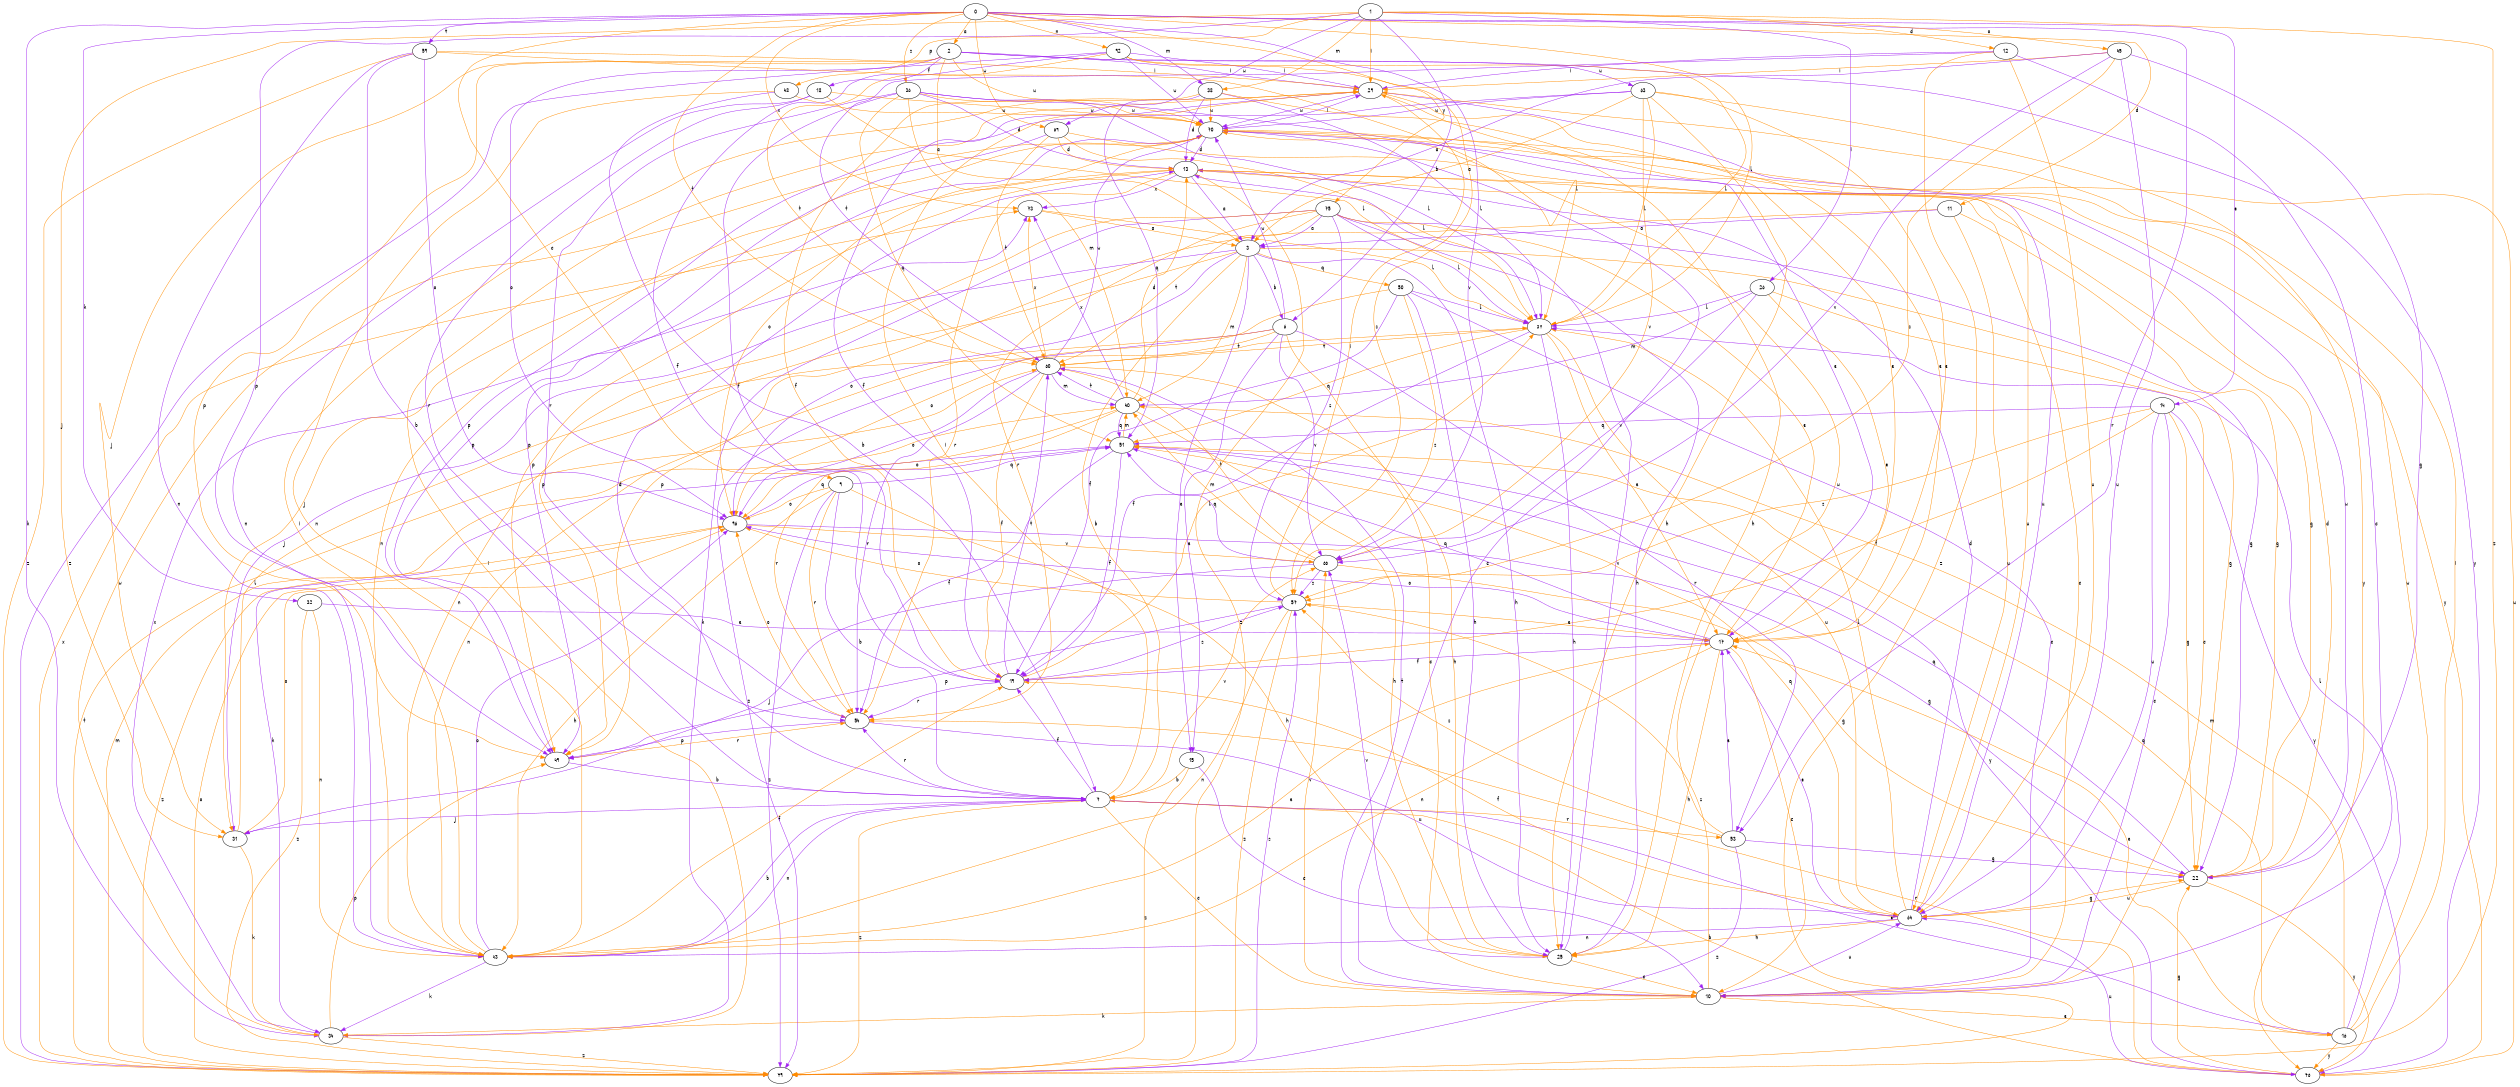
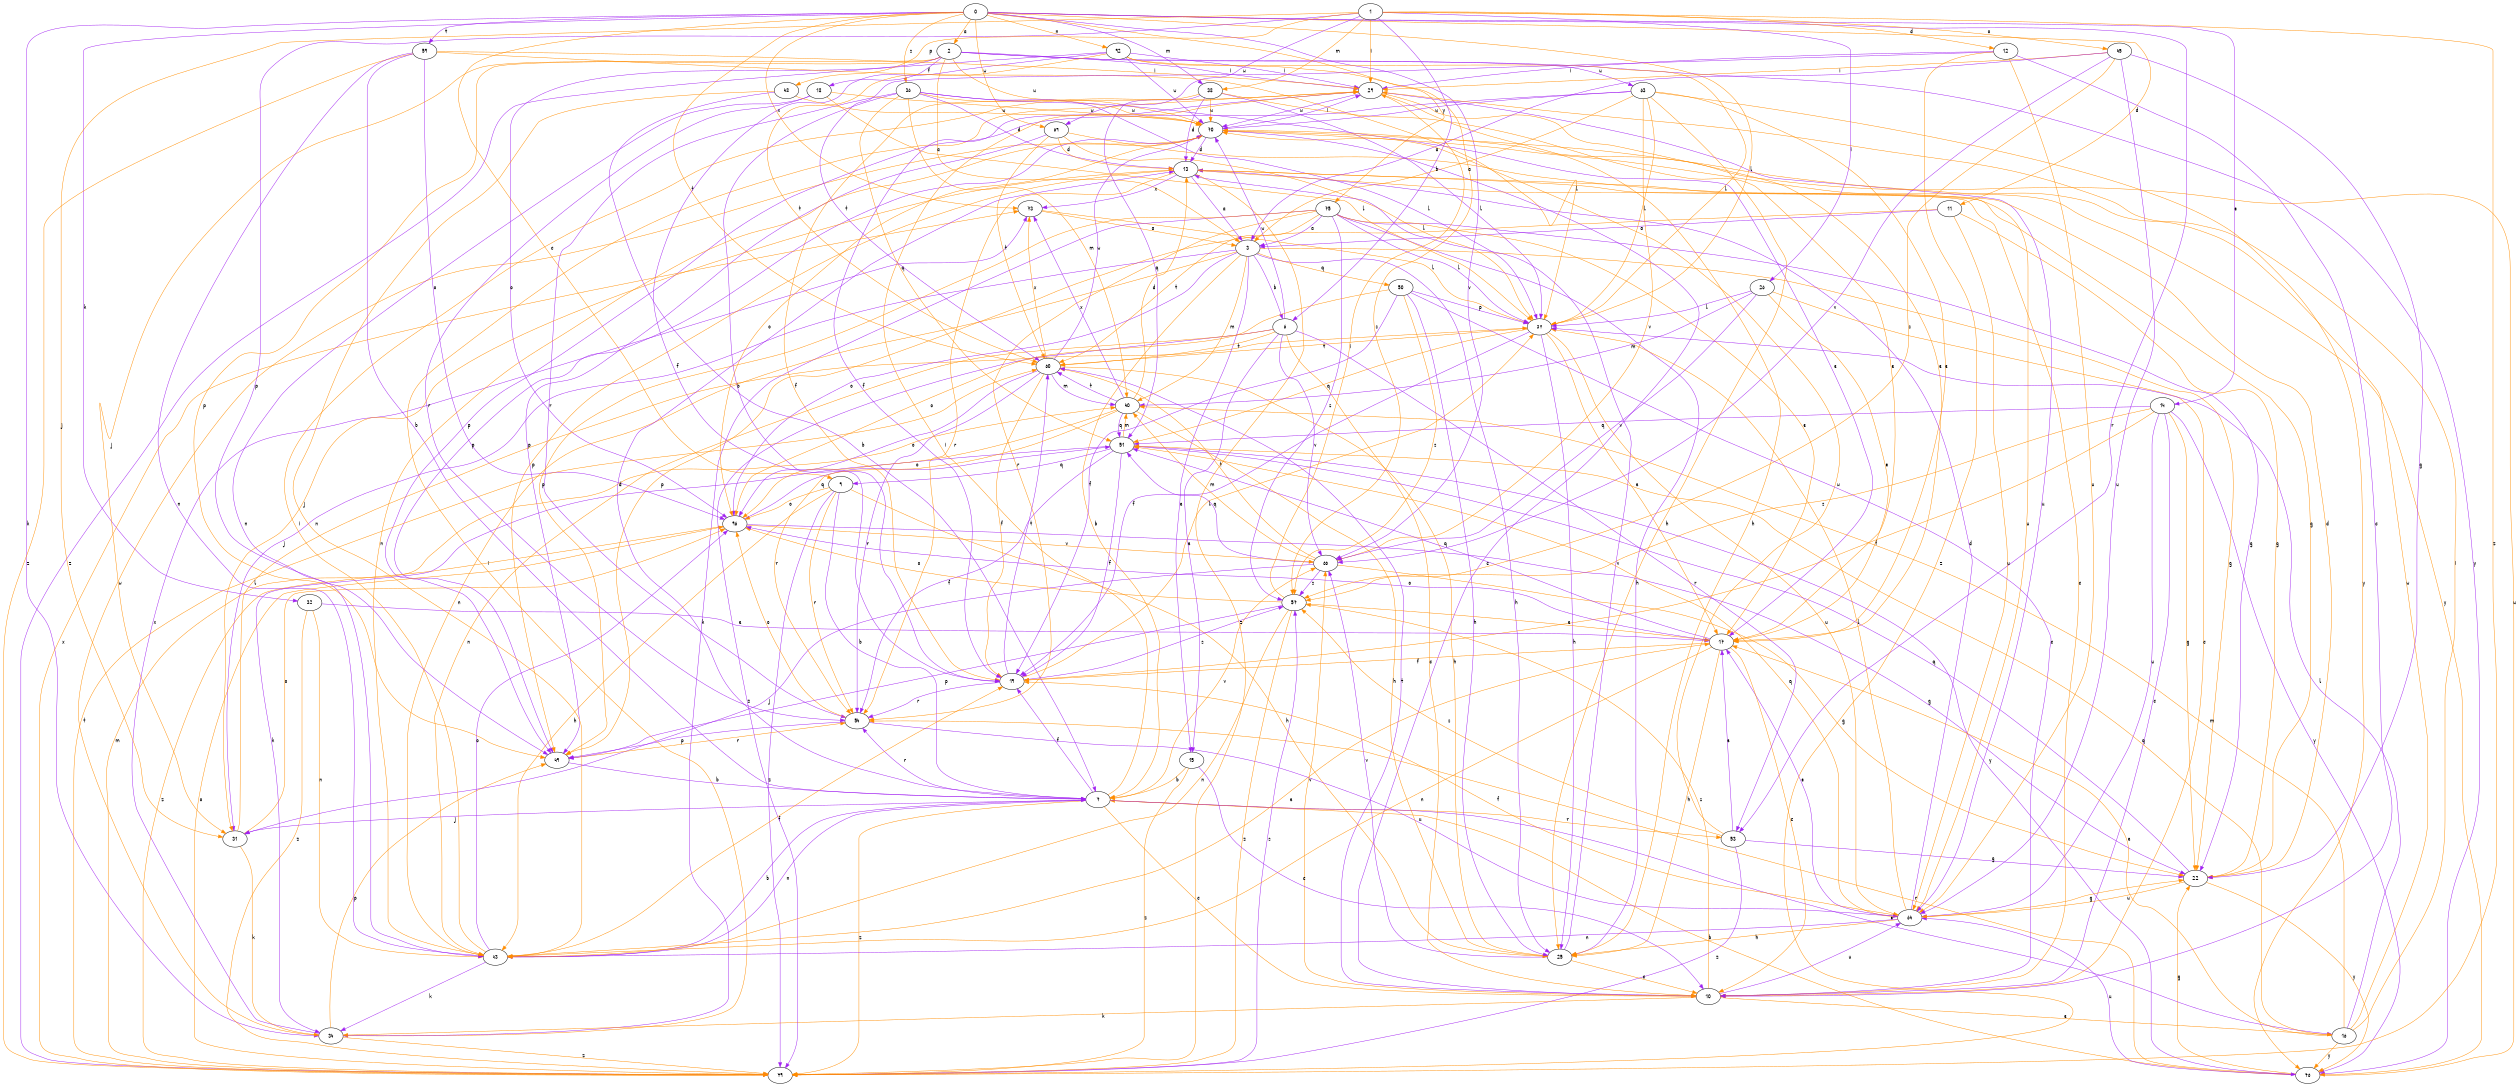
edge "22" -> "70": removed, label "w"
edge "50" -> "37": label "l" -> "p"
edge "36" -> "19": label "f" -> "b"
edge "9" -> "51": reversed
edge "17" -> "19": color purple -> darkorange
